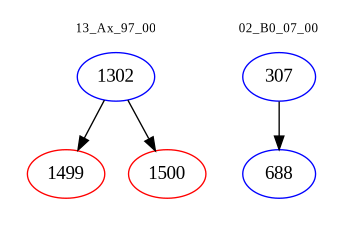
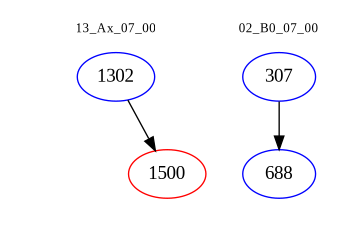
cluster "13_Ax_97_00": label "13_Ax_97_00" -> "13_Ax_07_00"
node "1499": removed
